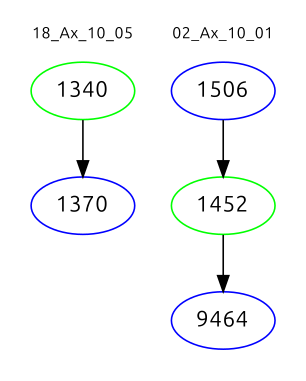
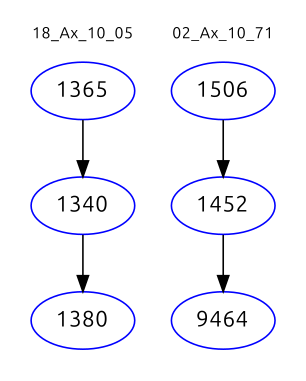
cluster "02_Ax_10_01": label "02_Ax_10_01" -> "02_Ax_10_71"
node "1365": added
node "1340": color green -> blue
node "1370": label "1370" -> "1380"
node "1452": color green -> blue
